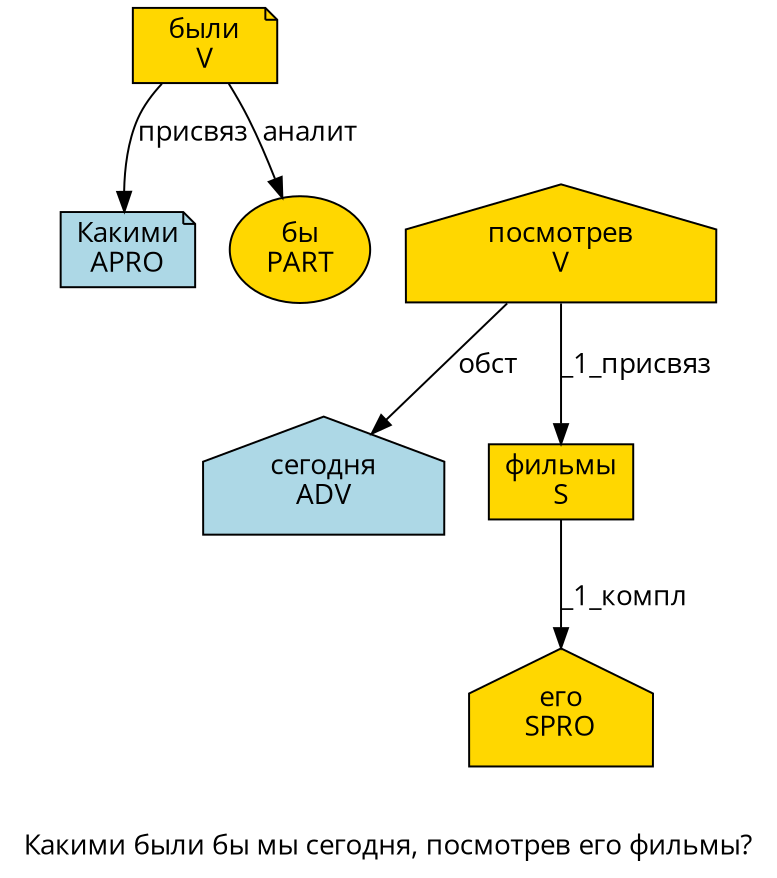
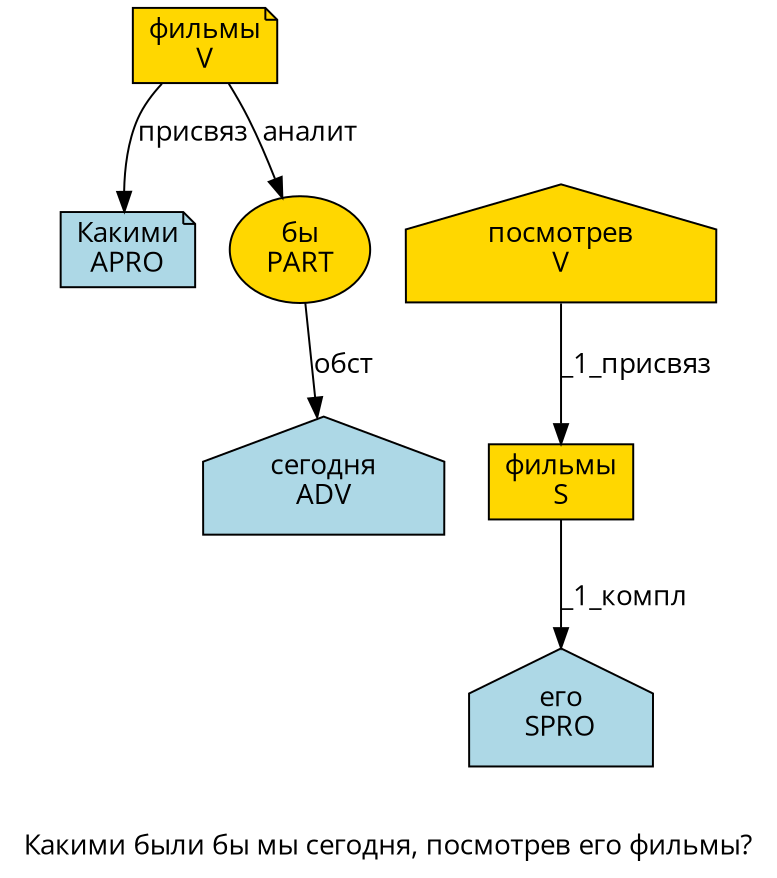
node "были V": label "были V" -> "фильмы V"
edge "посмотрев V" -> "сегодня ADV": now "бы PART" -> "сегодня ADV"
node "его SPRO": fillcolor gold -> lightblue
